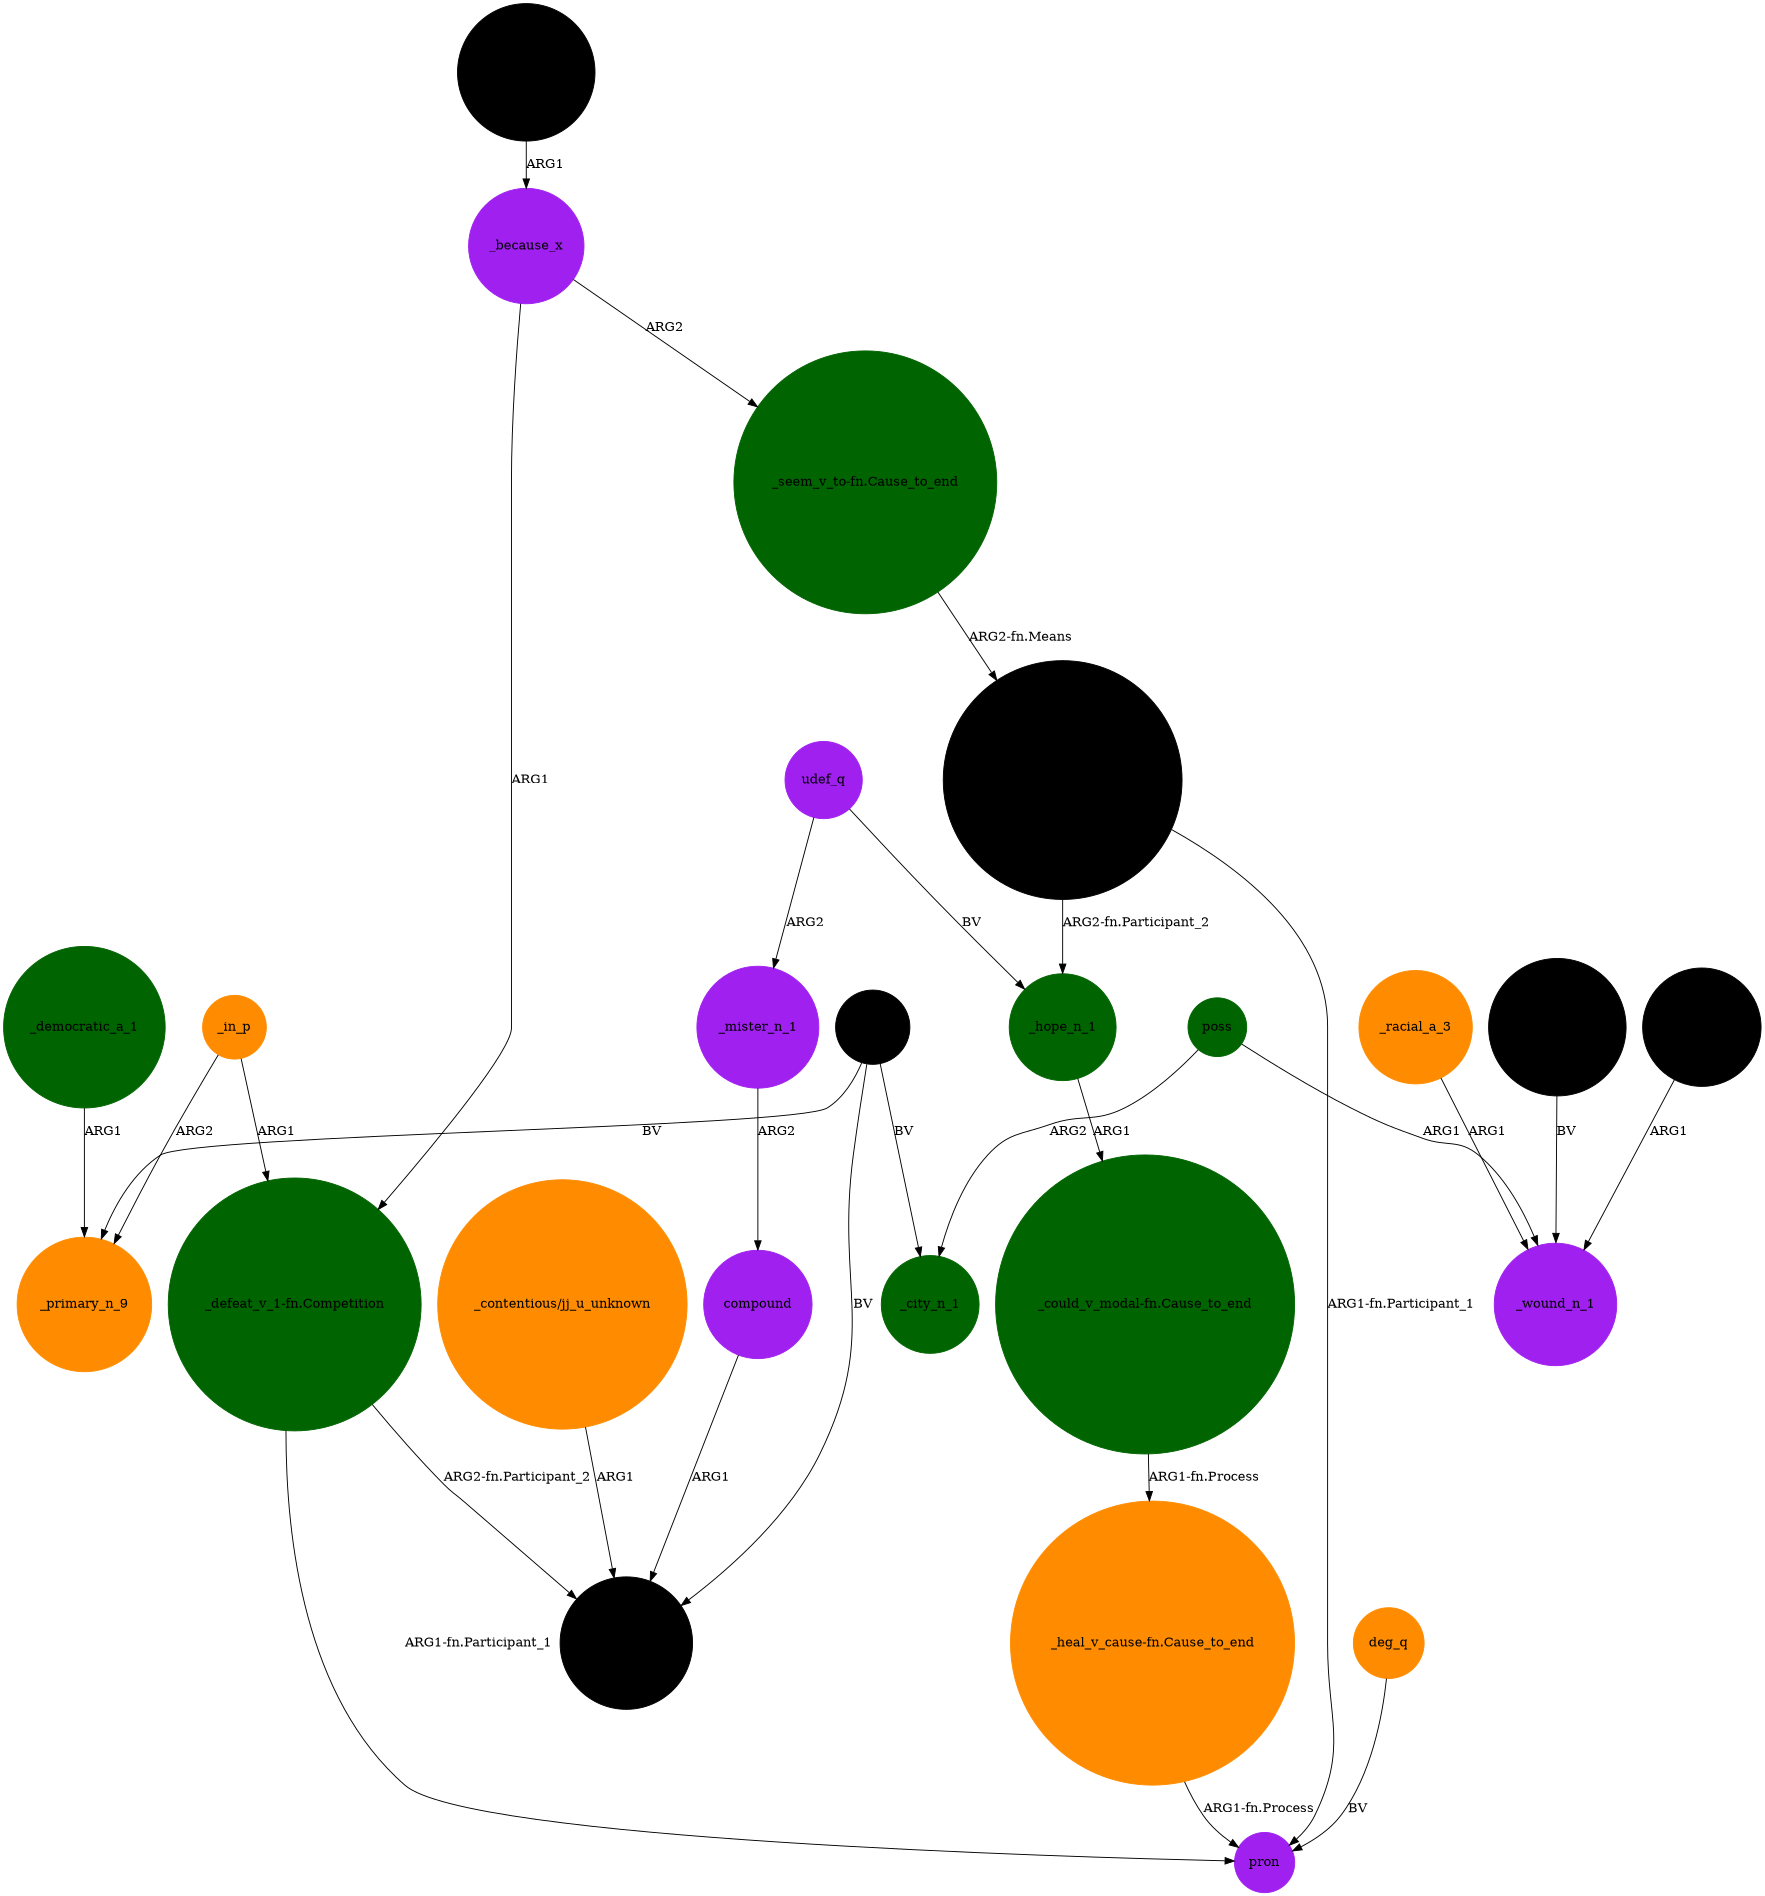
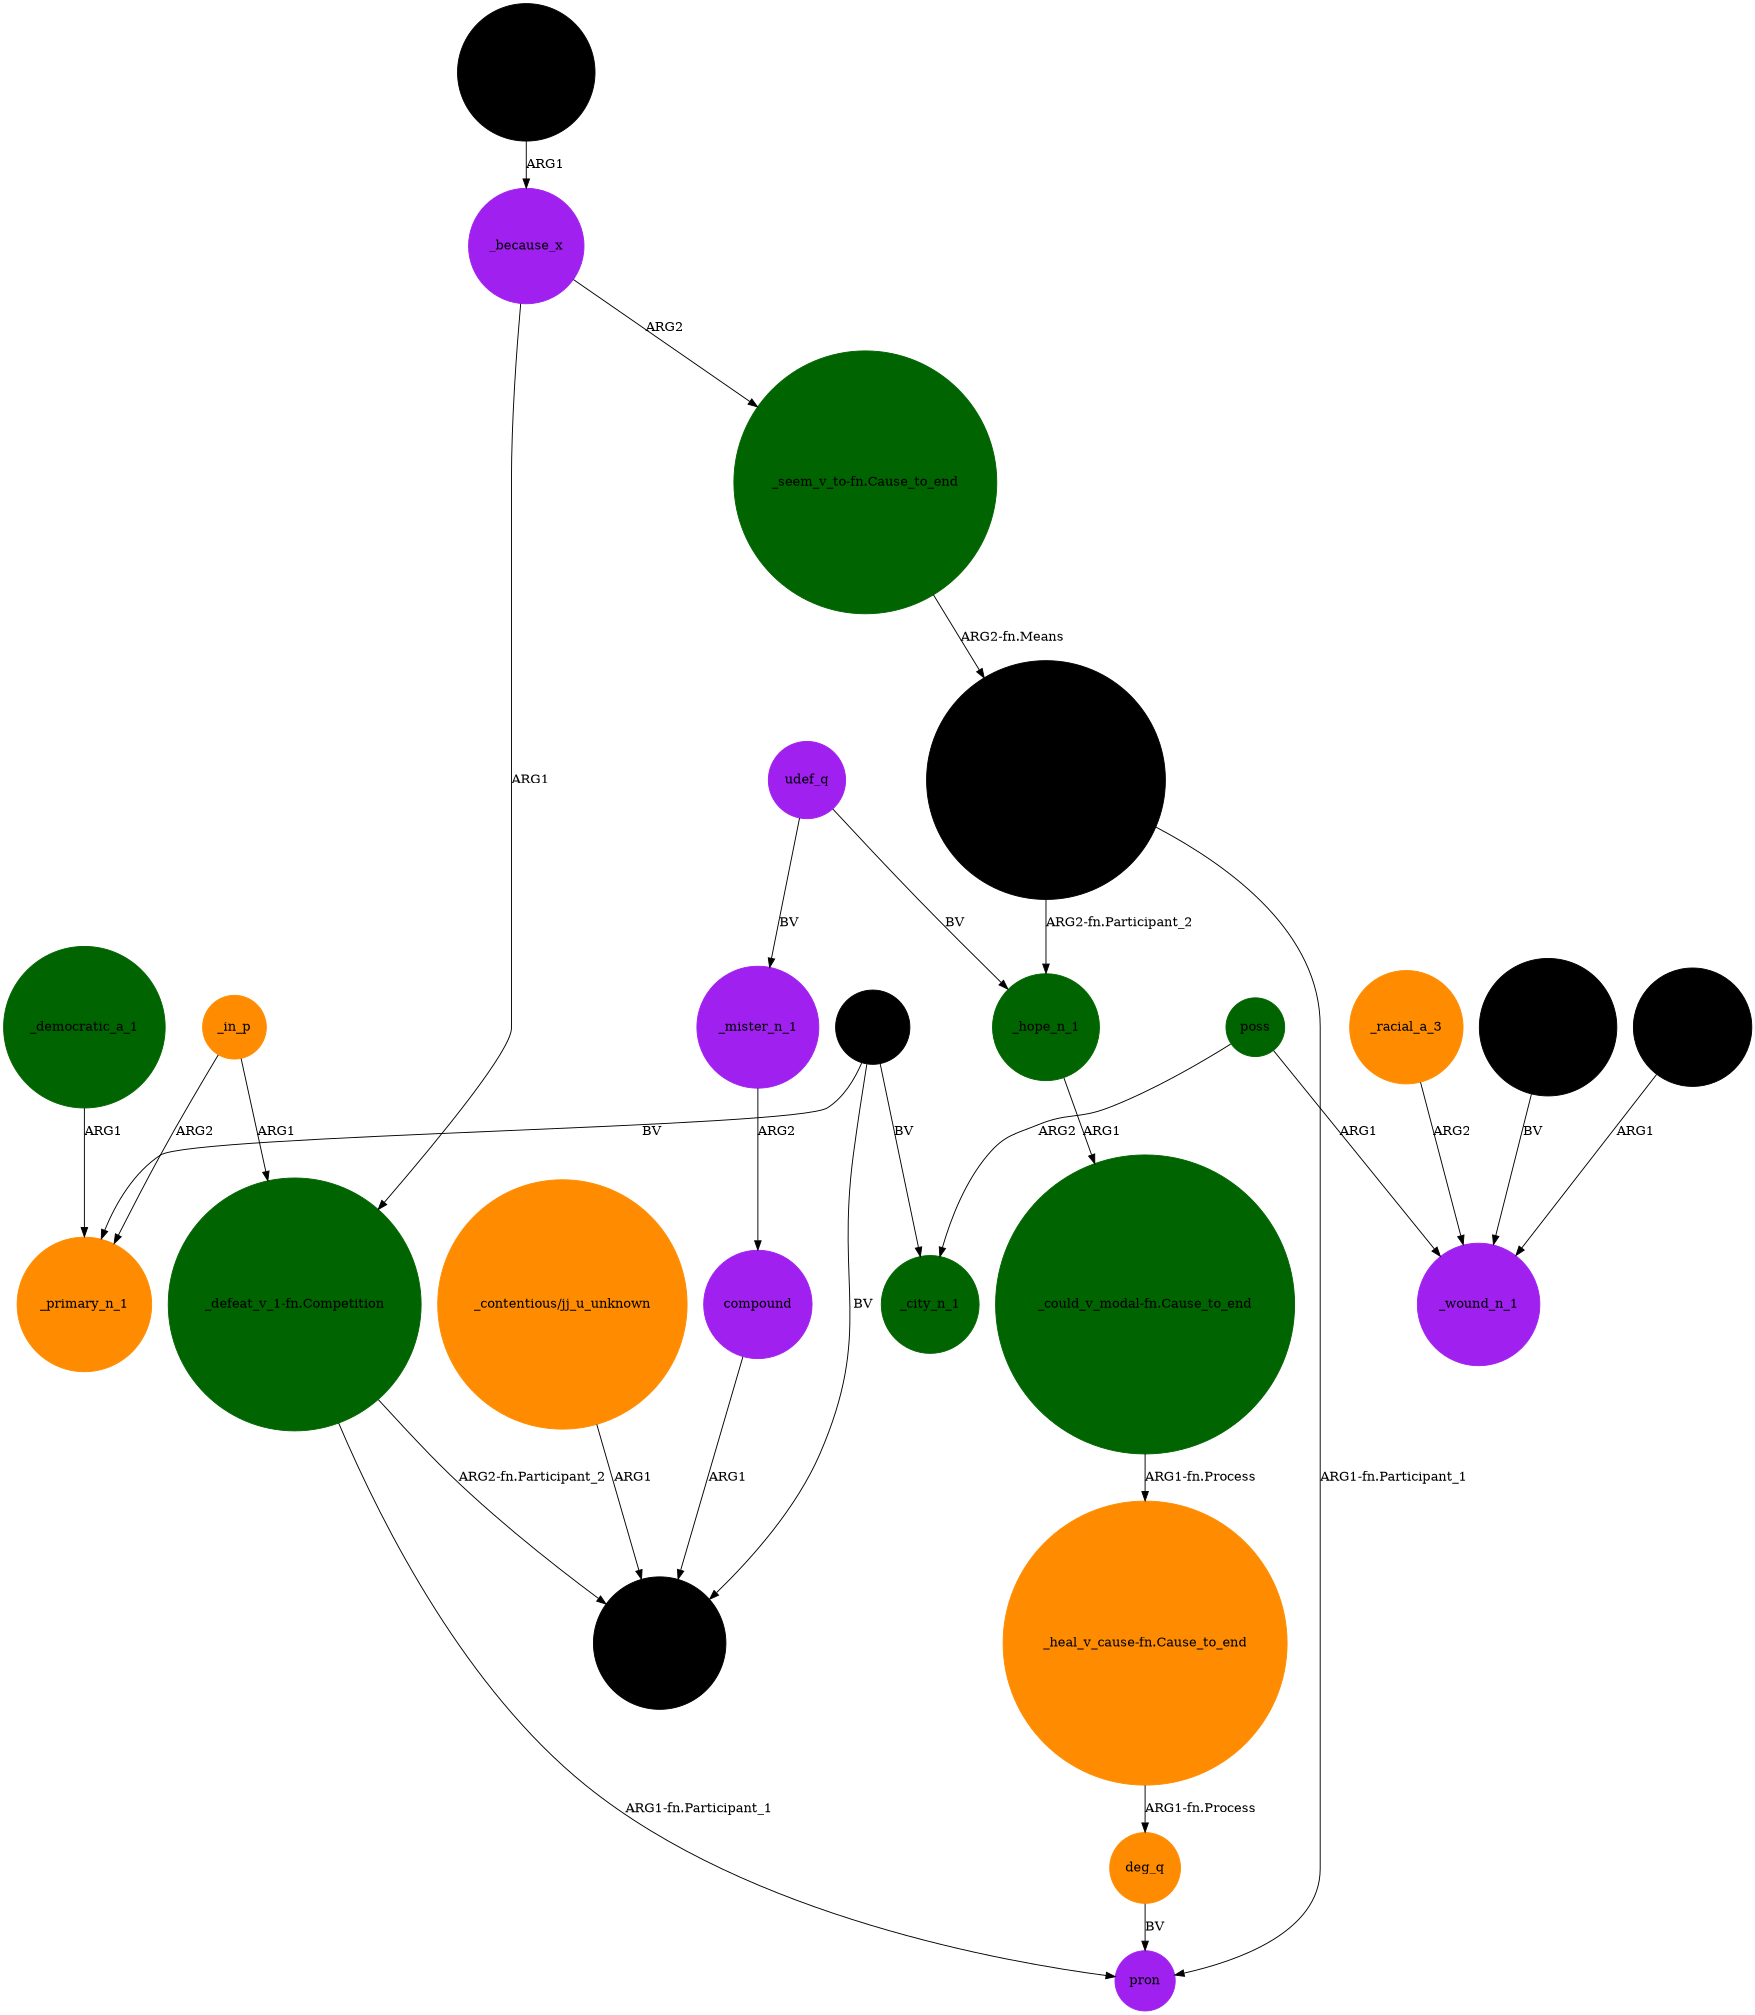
edge "udef_q" -> "_mister_n_1": label "ARG2" -> "BV"
edge "_racial_a_3" -> "_wound_n_1": label "ARG1" -> "ARG2"
node "_primary_n_9": label "_primary_n_9" -> "_primary_n_1"
edge "_heal_v_cause-fn.Cause_to_end" -> "pron": now "_heal_v_cause-fn.Cause_to_end" -> "deg_q"
